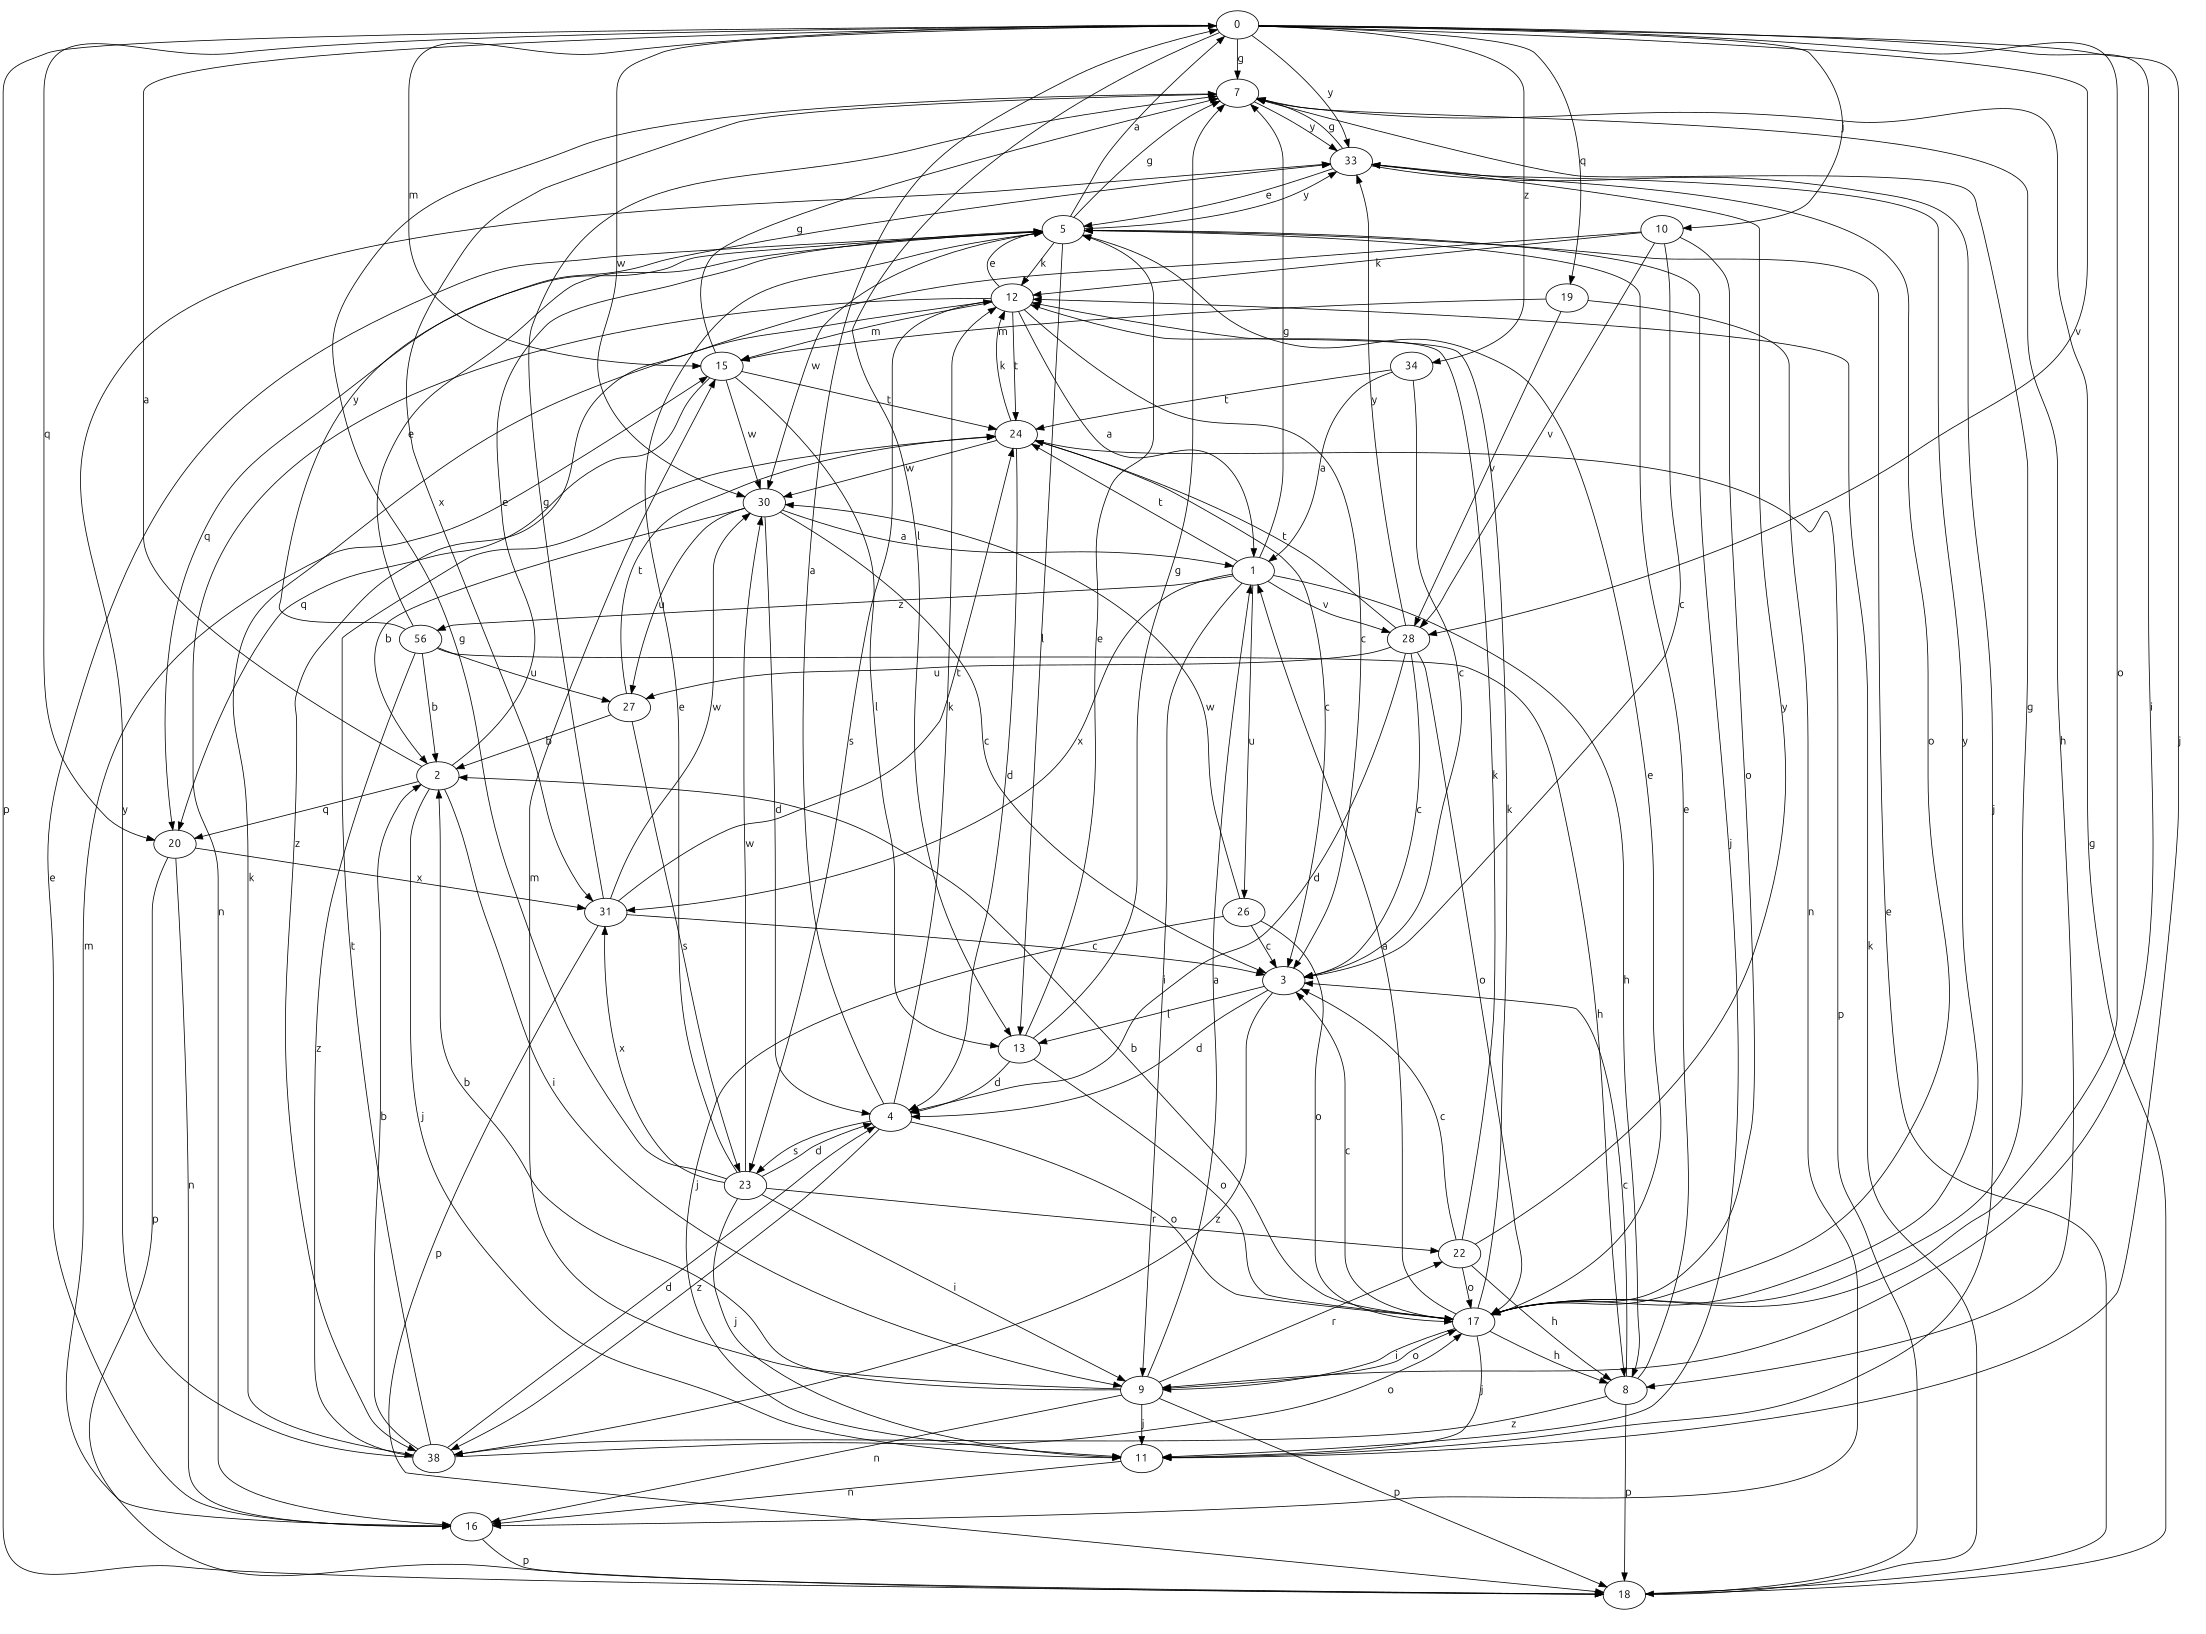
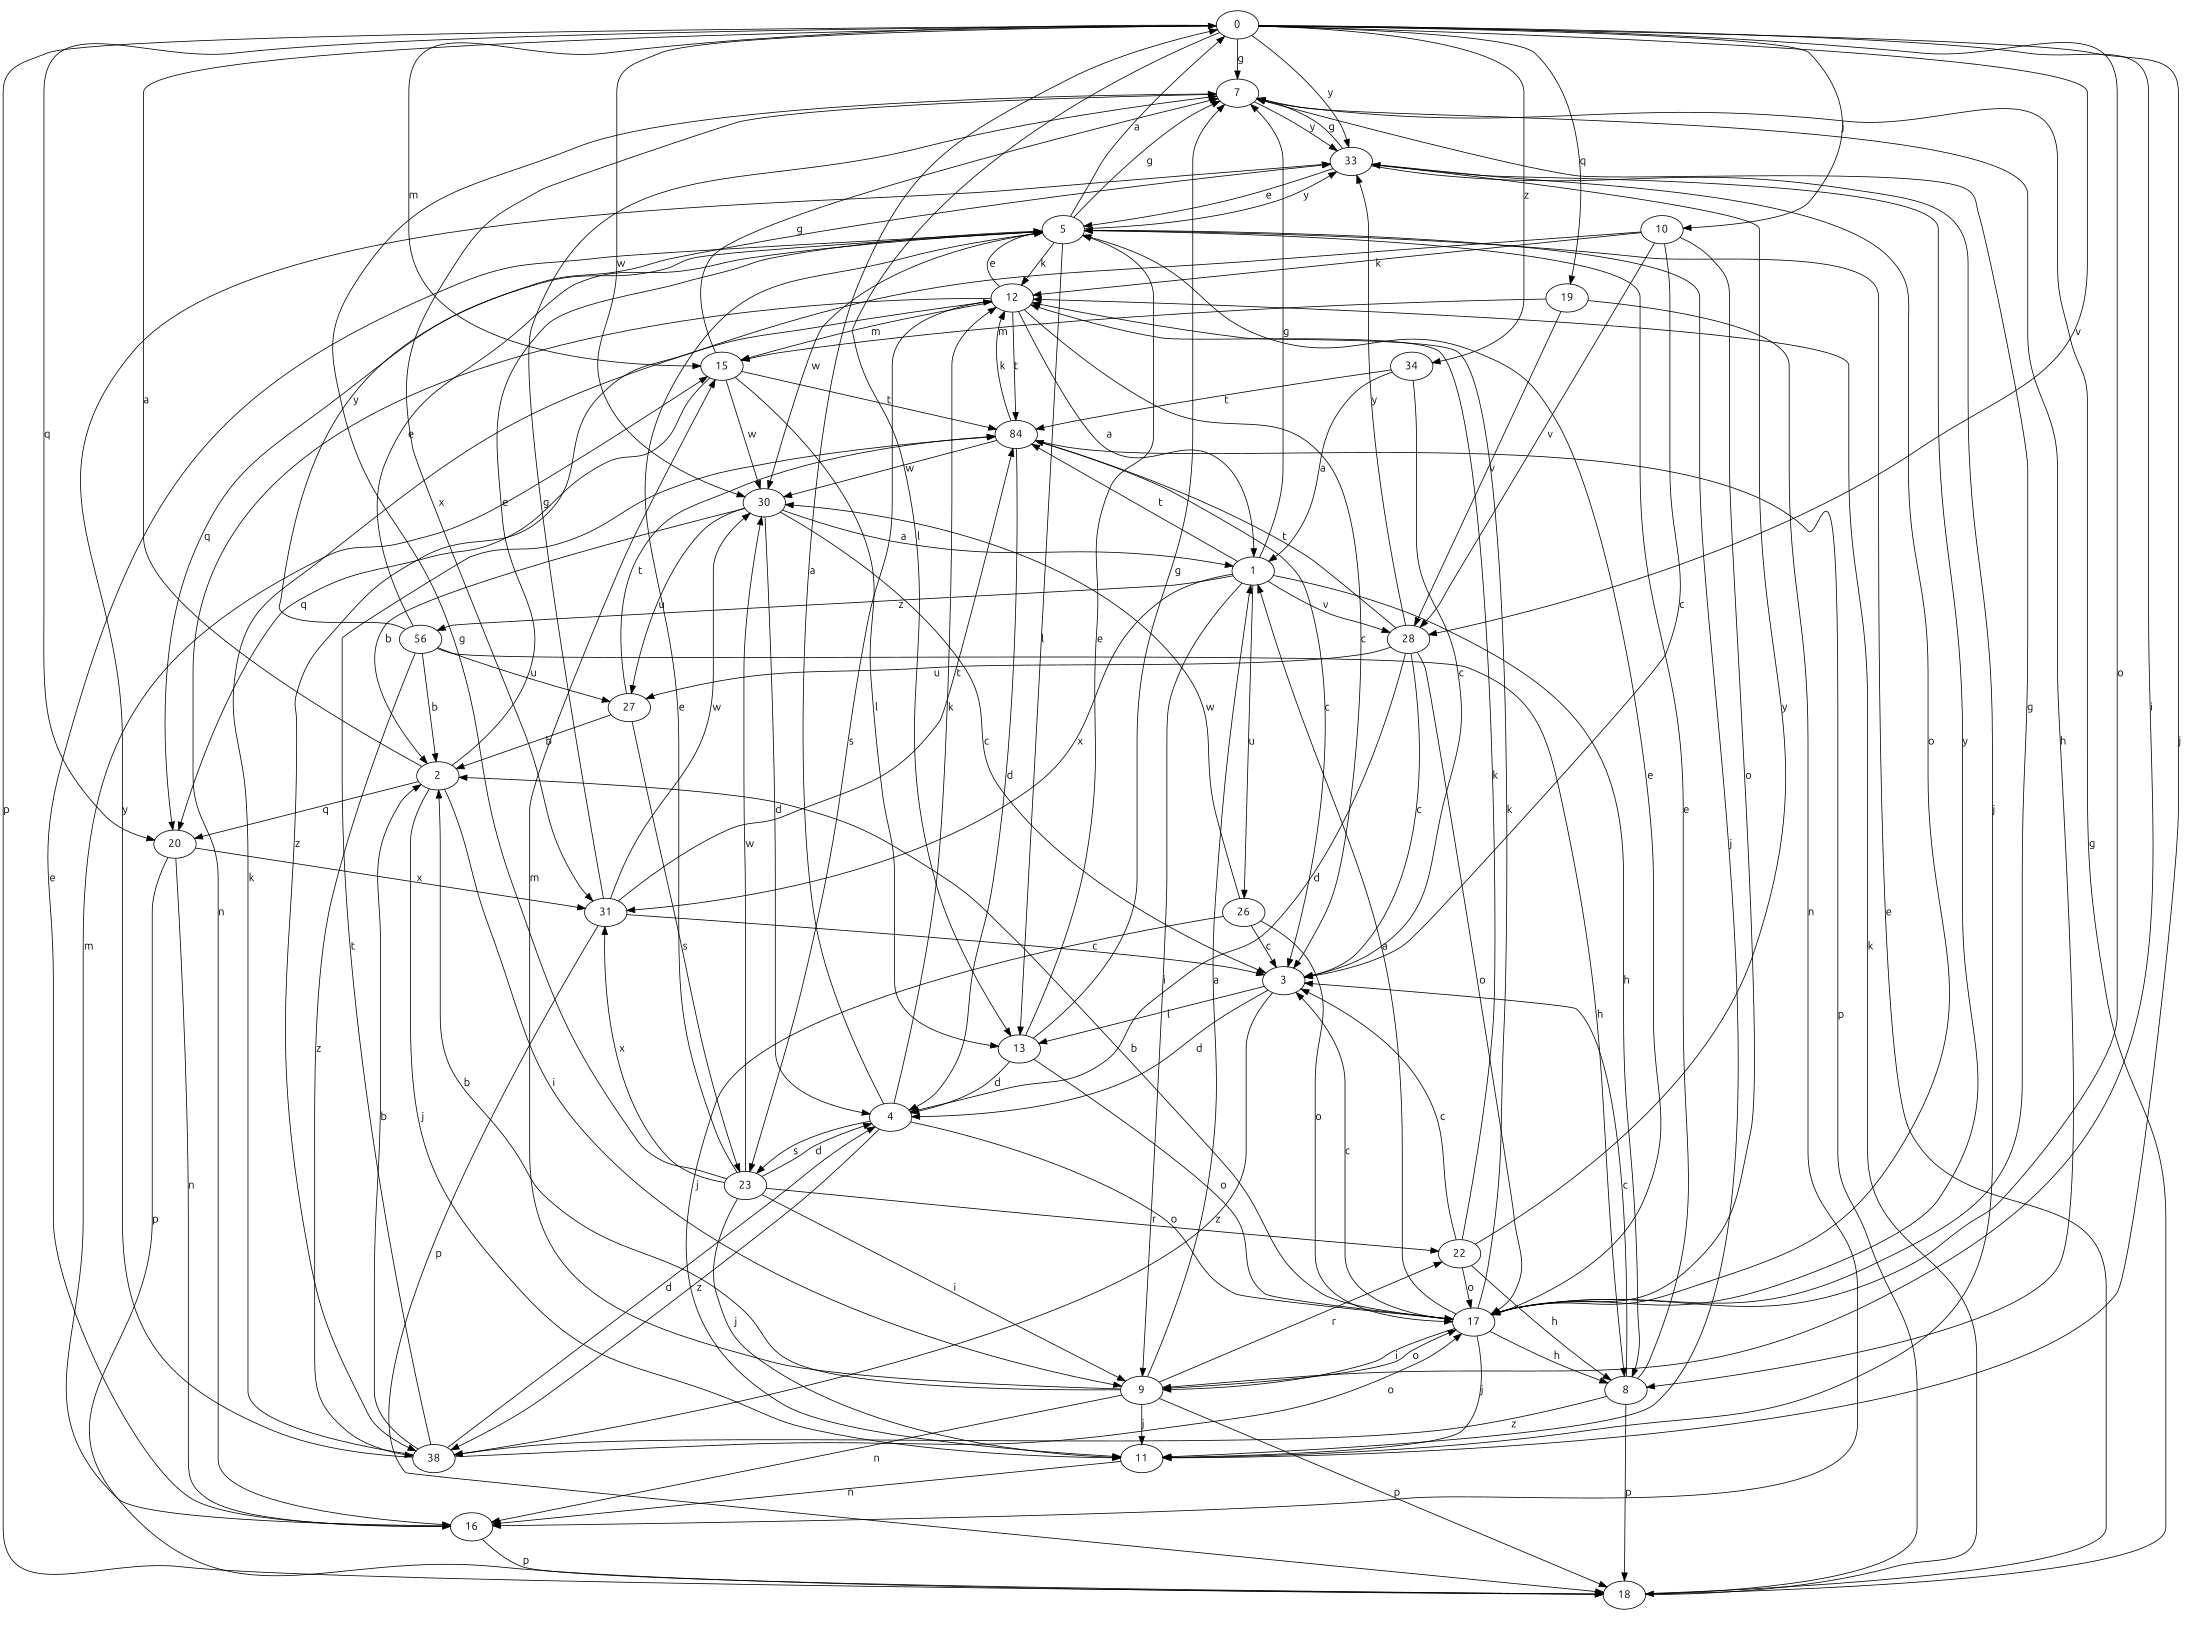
node "24": label "24" -> "84"
